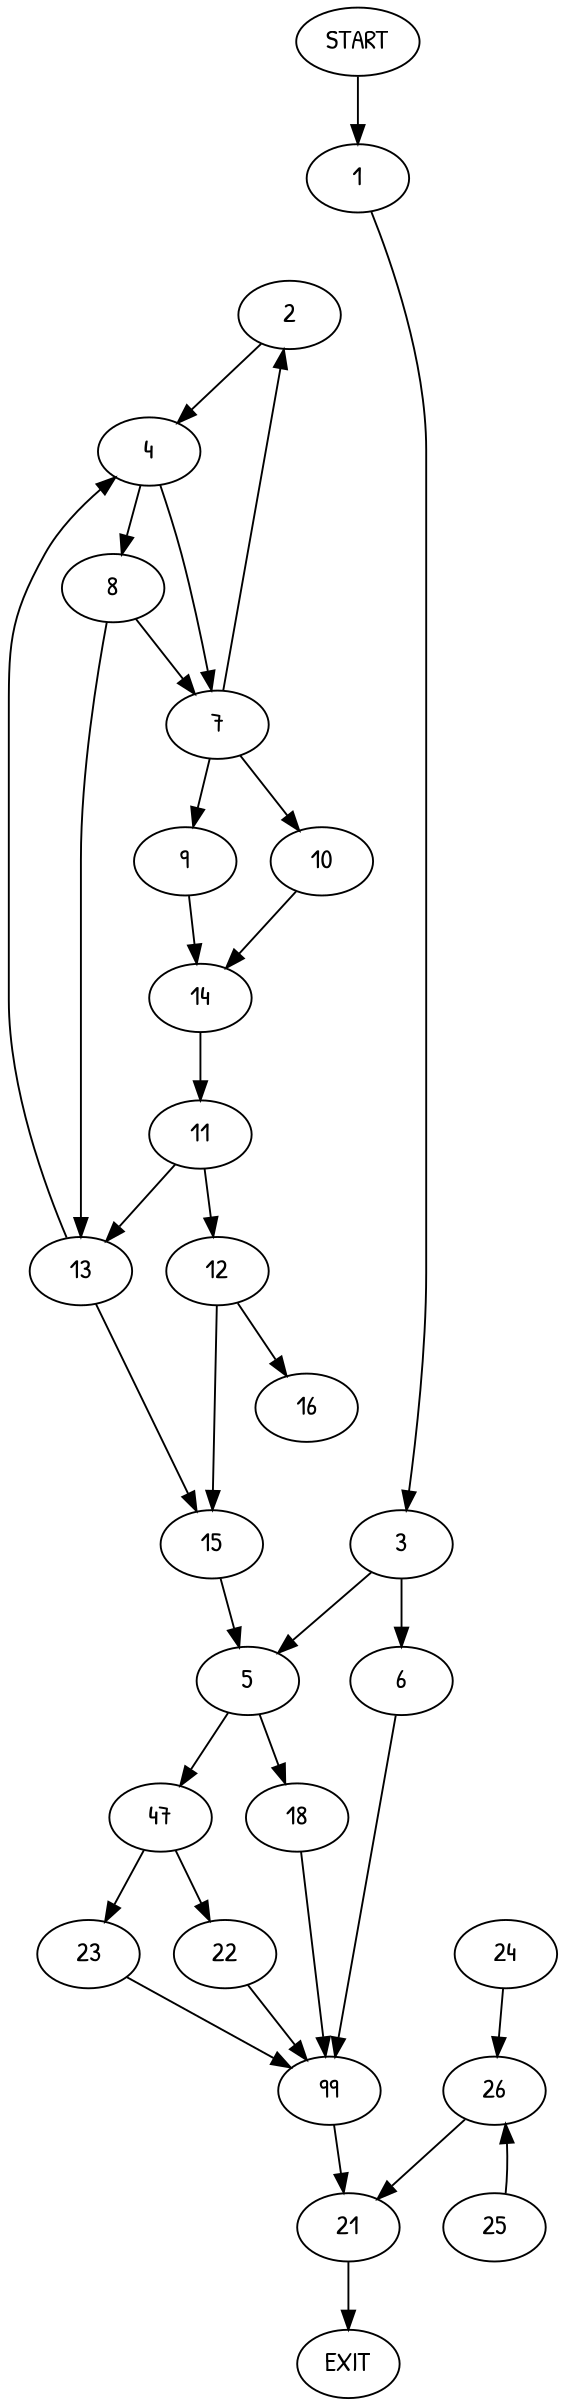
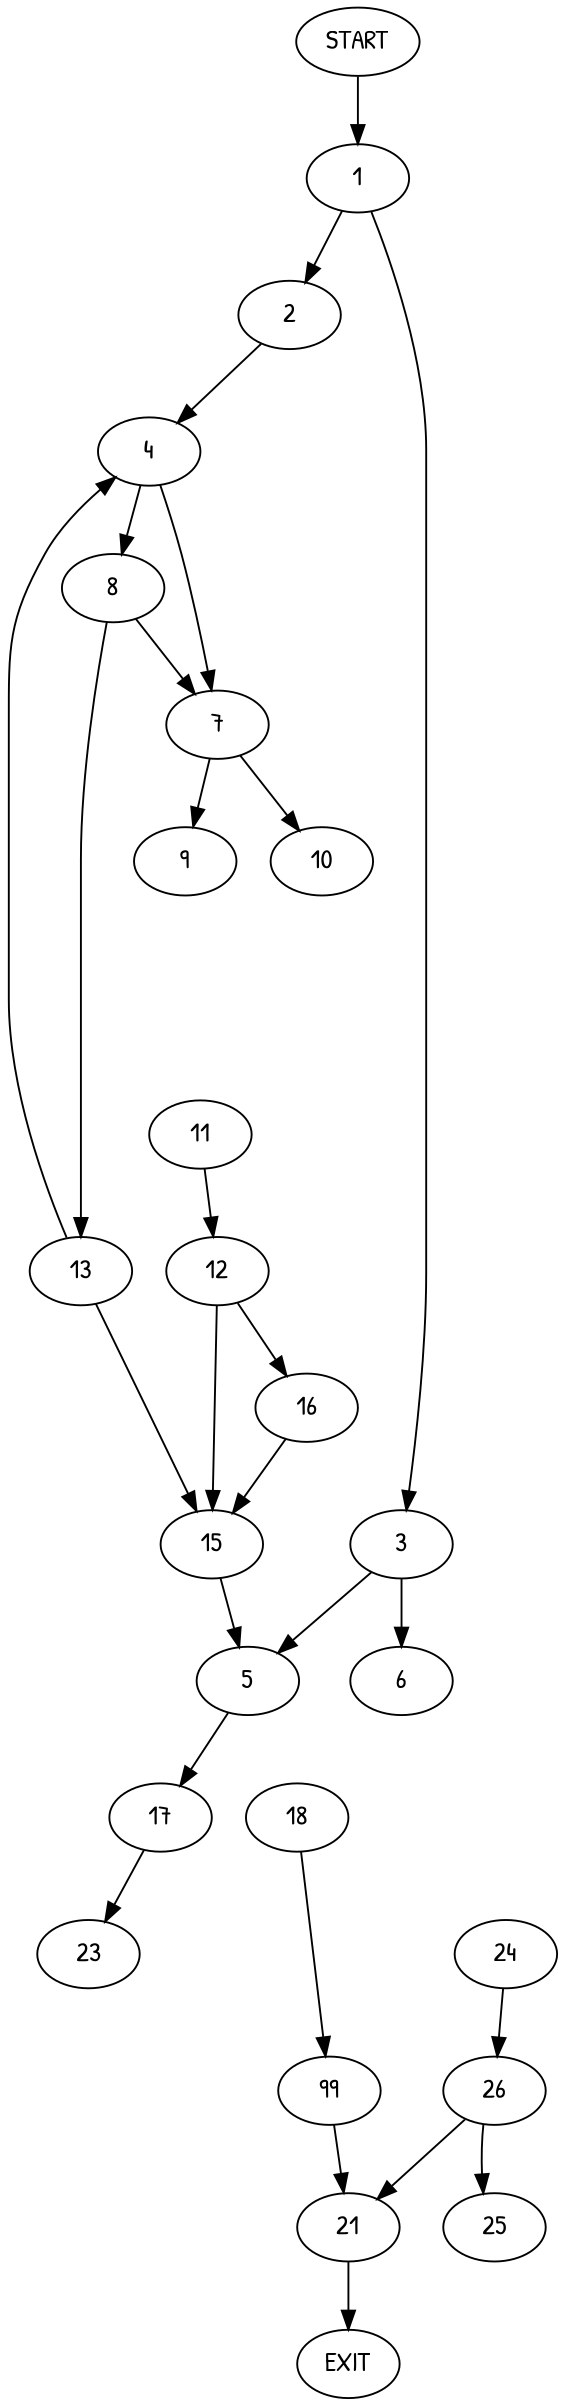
edge "7" -> "2": now "1" -> "2"
node "14": removed
edge "11" -> "13": removed
edge "16" -> "15": added
edge "5" -> "18": removed
node "47": label "47" -> "17"
edge "6" -> "99": removed
node "22": removed
edge "23" -> "99": removed
edge "25" -> "26": reversed
